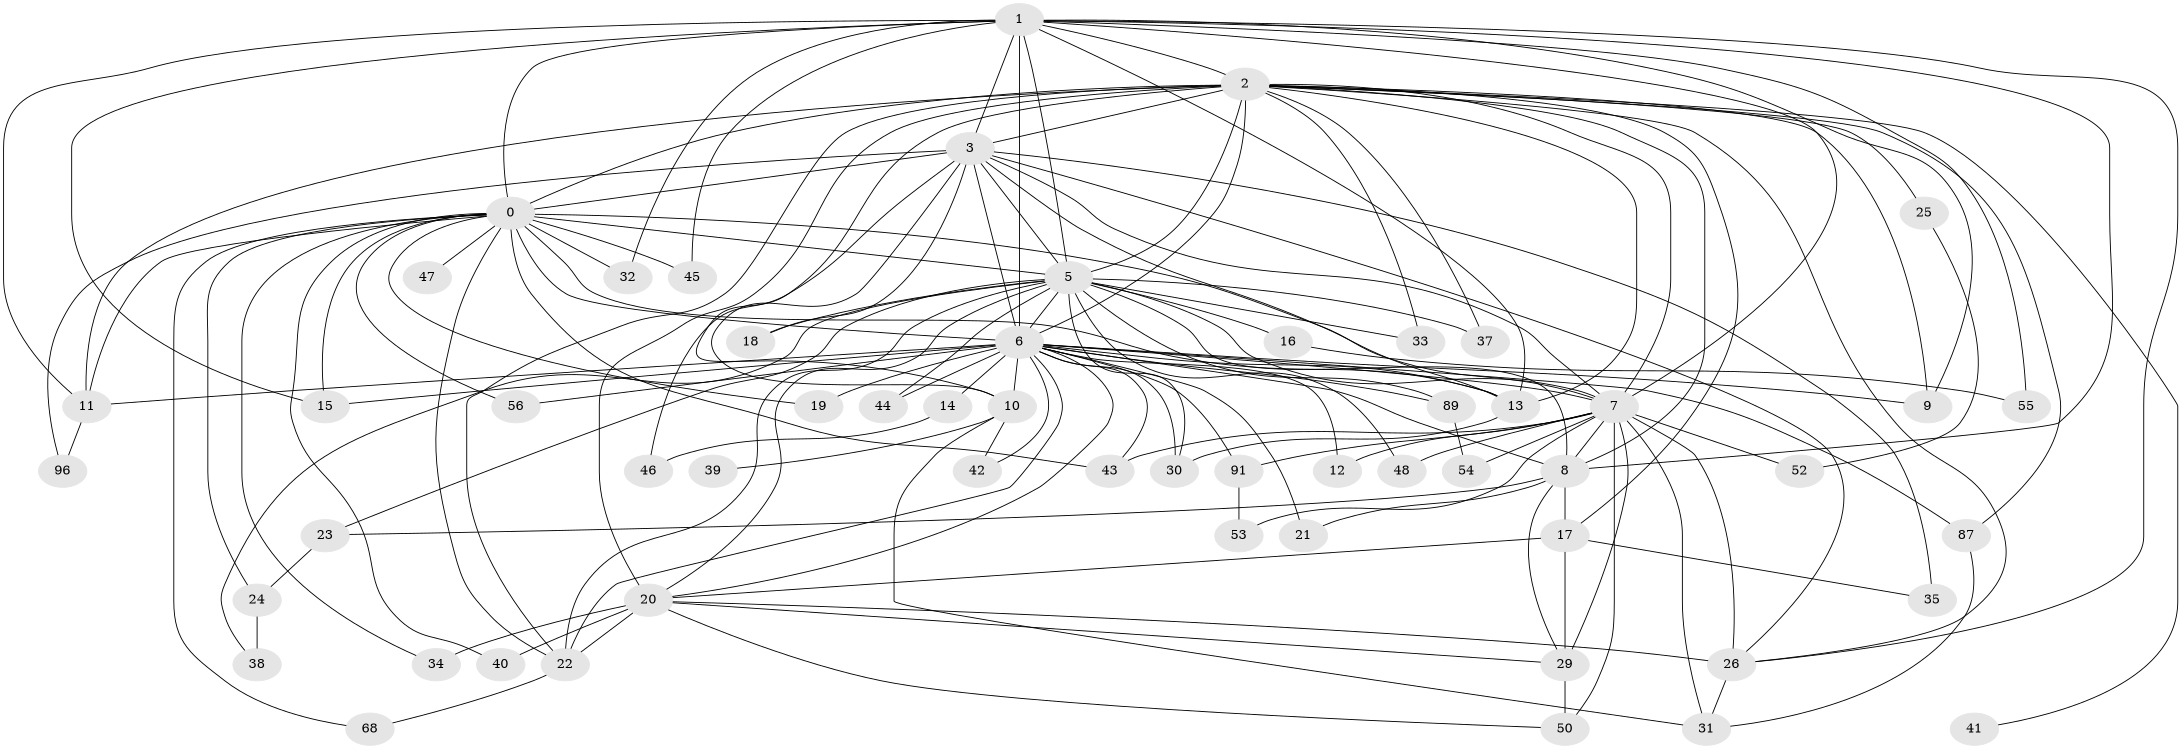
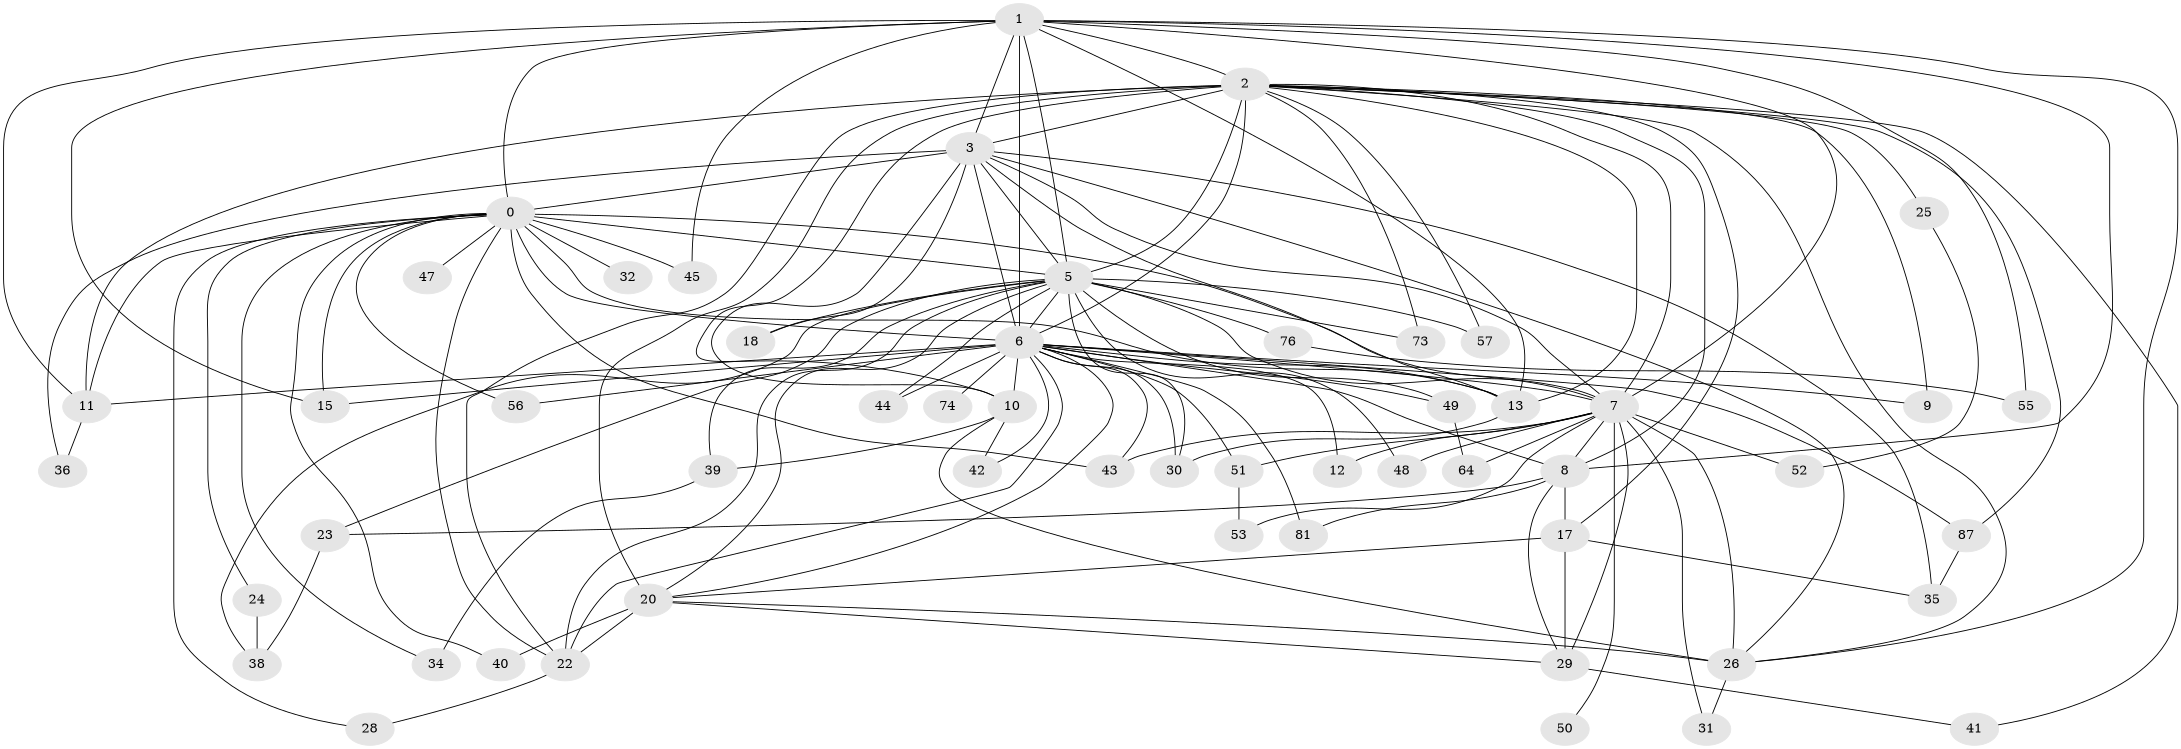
edge "1" -- "9": removed
edge "1" -- "32": removed
edge "2" -- "0": removed
node "16": label "16" -> "76"
node "33": label "33" -> "73"
node "37": label "37" -> "57"
edge "5" -- "8": now "5" -- "39"
node "19": removed
node "14": label "14" -> "74"
node "89": label "89" -> "49"
node "96": label "96" -> "36"
node "46": removed
node "91": label "91" -> "51"
node "54": label "54" -> "64"
node "21": label "21" -> "81"
edge "23" -- "24": now "23" -- "38"
edge "20" -- "34": now "39" -- "34"
edge "10" -- "31": now "10" -- "26"
edge "87" -- "31": now "87" -- "35"
edge "29" -- "50": now "29" -- "41"
edge "20" -- "50": removed
node "68": label "68" -> "28"
